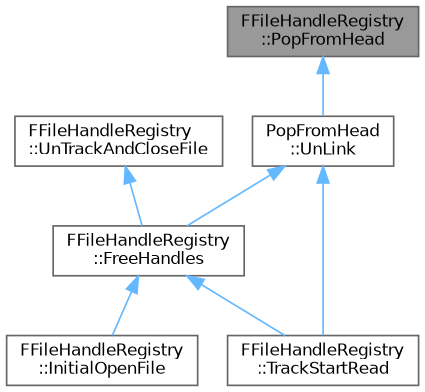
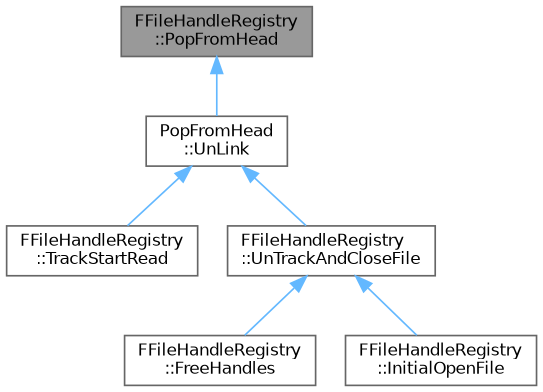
edge "FFileHandleRegistry ::FreeHandles" -> "PopFromHead ::UnLink": now "FFileHandleRegistry ::UnTrackAndCloseFile" -> "PopFromHead ::UnLink"
edge "FFileHandleRegistry ::TrackStartRead" -> "FFileHandleRegistry ::FreeHandles": removed
edge "FFileHandleRegistry ::InitialOpenFile" -> "FFileHandleRegistry ::FreeHandles": now "FFileHandleRegistry ::InitialOpenFile" -> "FFileHandleRegistry ::UnTrackAndCloseFile"
